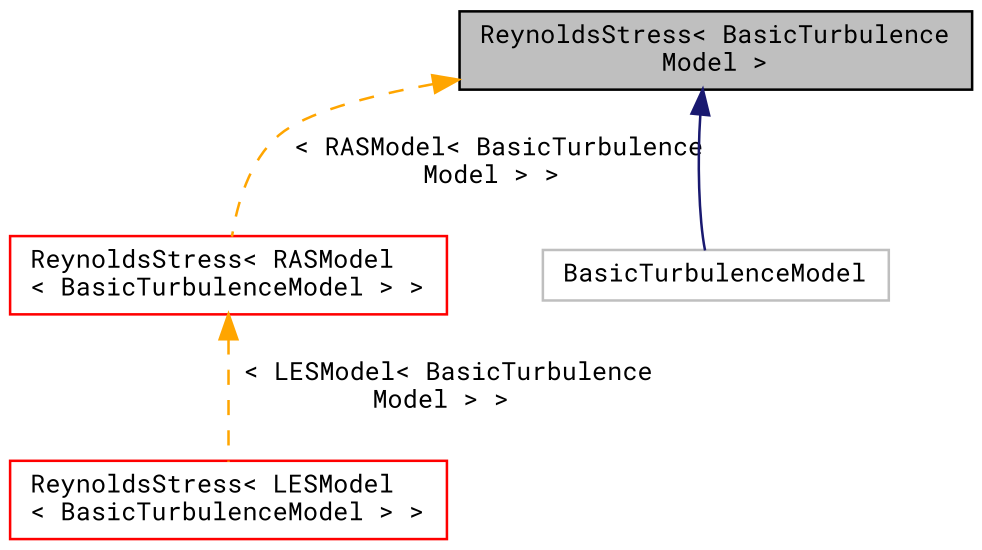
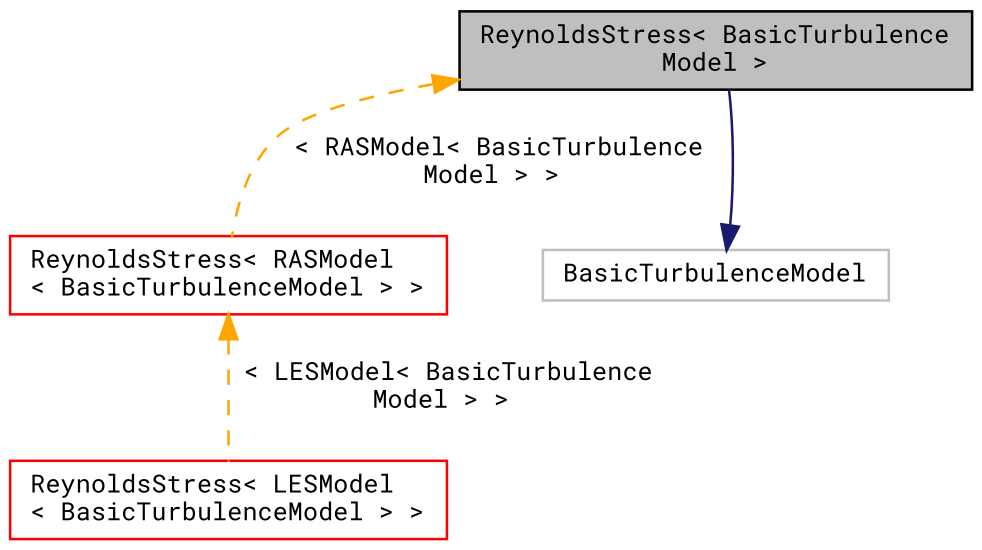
edge "BasicTurbulenceModel" -> "ReynoldsStress< BasicTurbulence Model >": reversed
